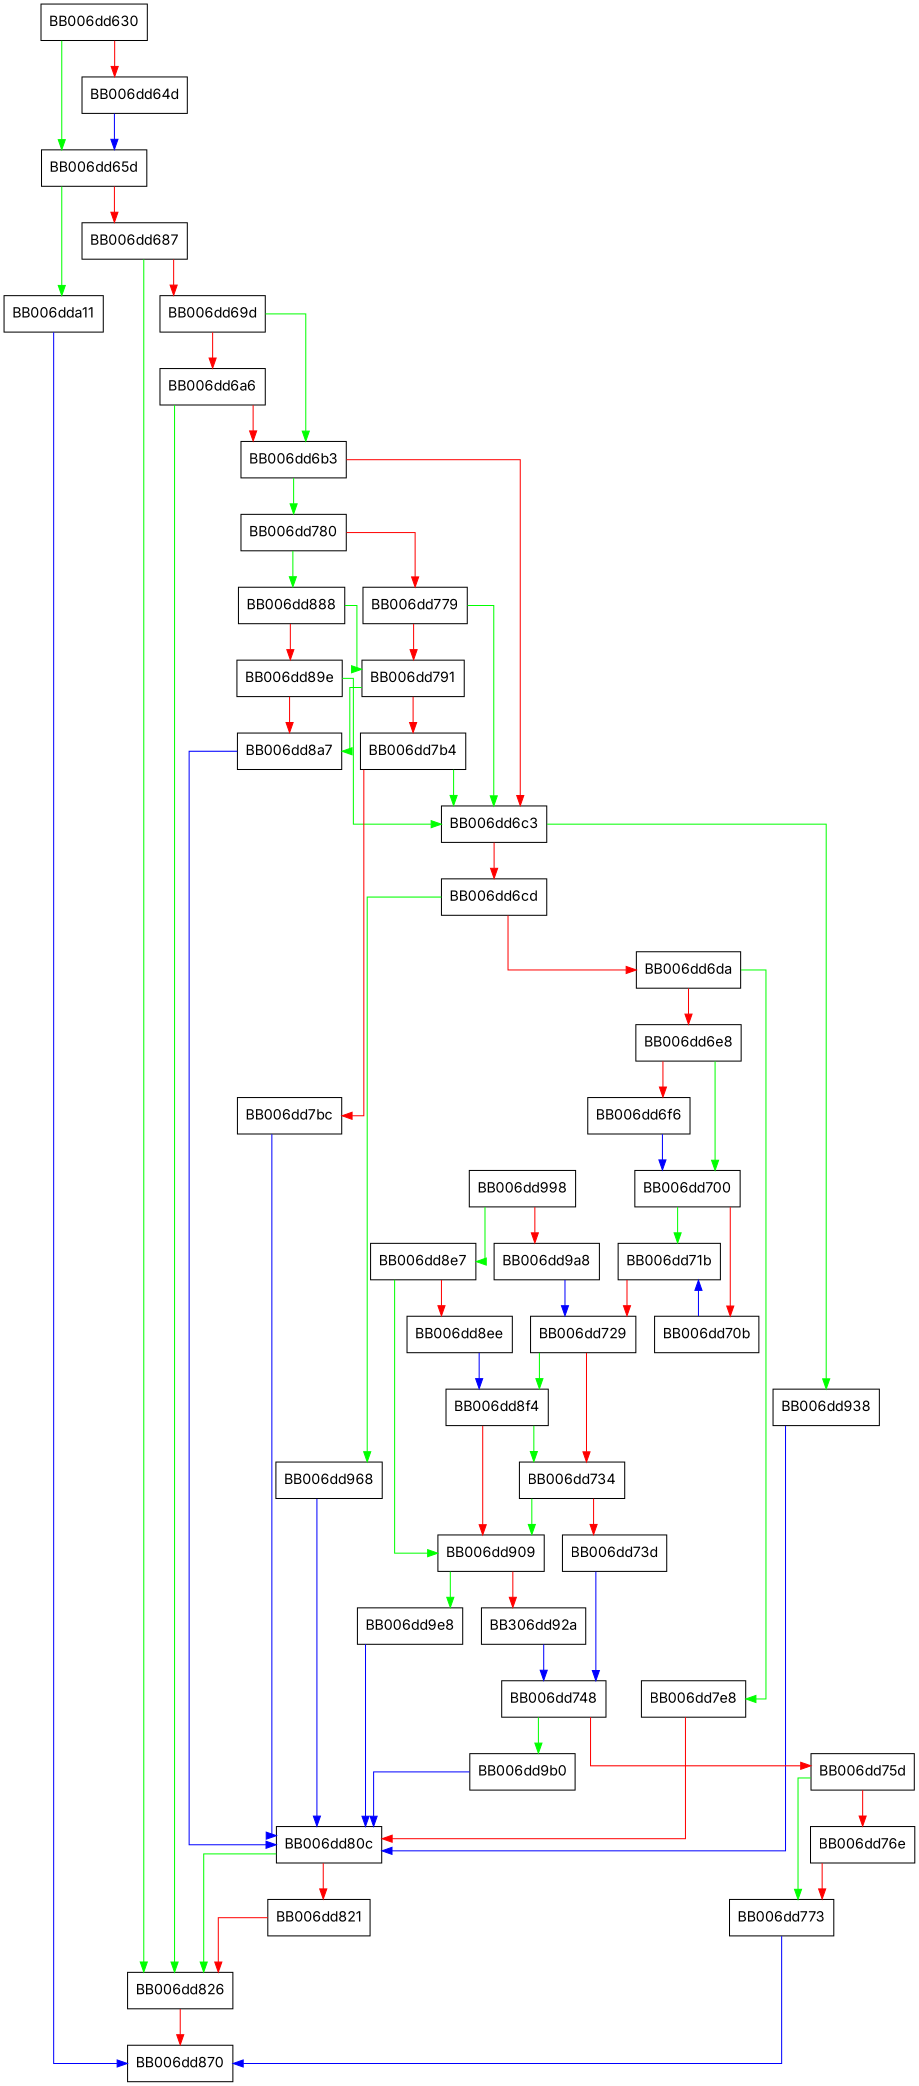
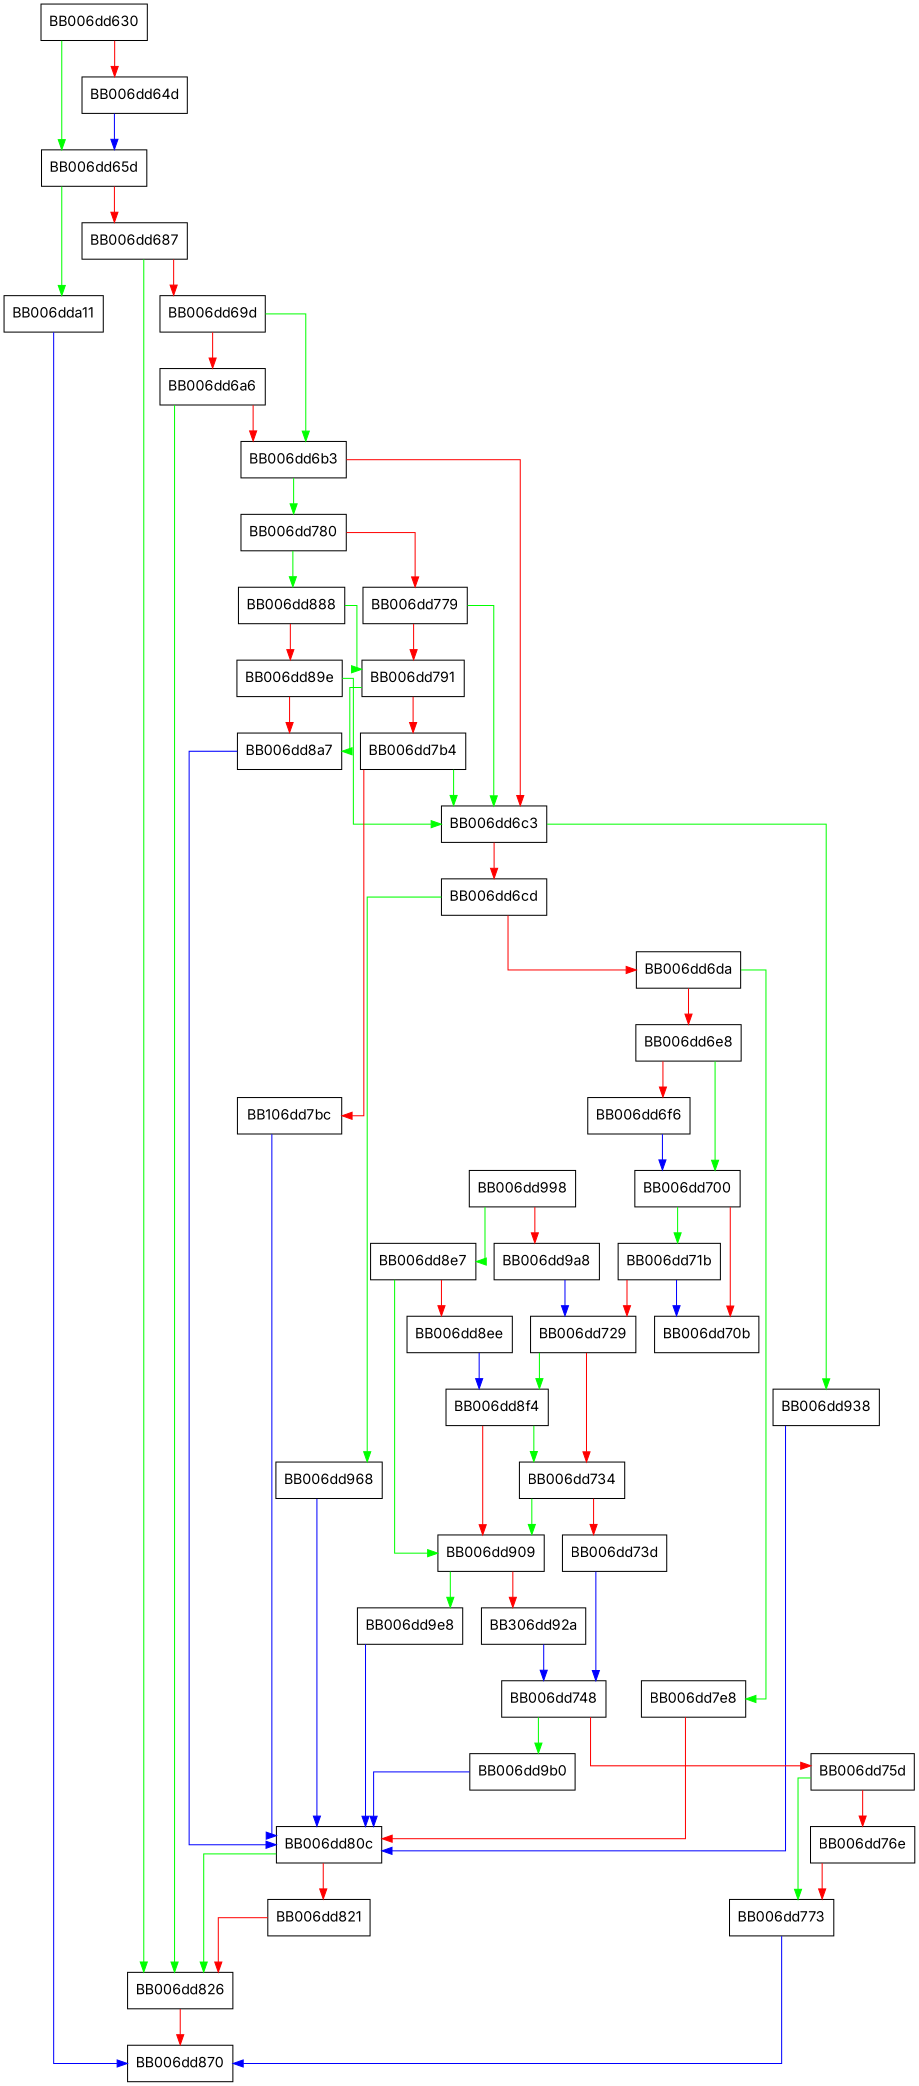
node "BB006dd7bc": label "BB006dd7bc" -> "BB106dd7bc"
edge "BB006dd70b" -> "BB006dd71b": reversed
